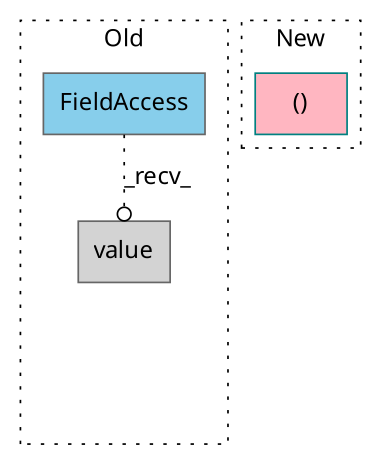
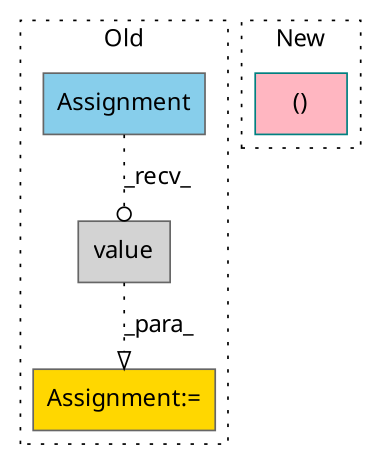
node "FieldAccess": label "FieldAccess" -> "Assignment"
node "Assignment:=": added
